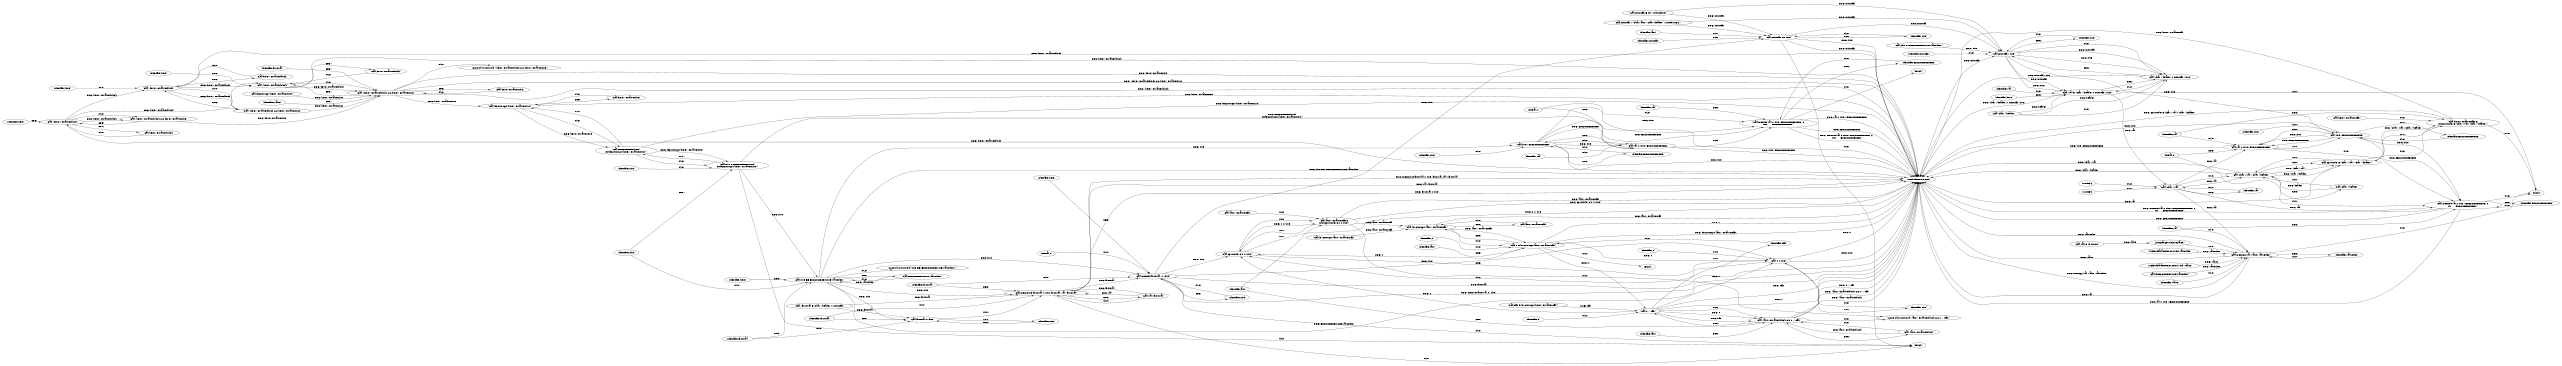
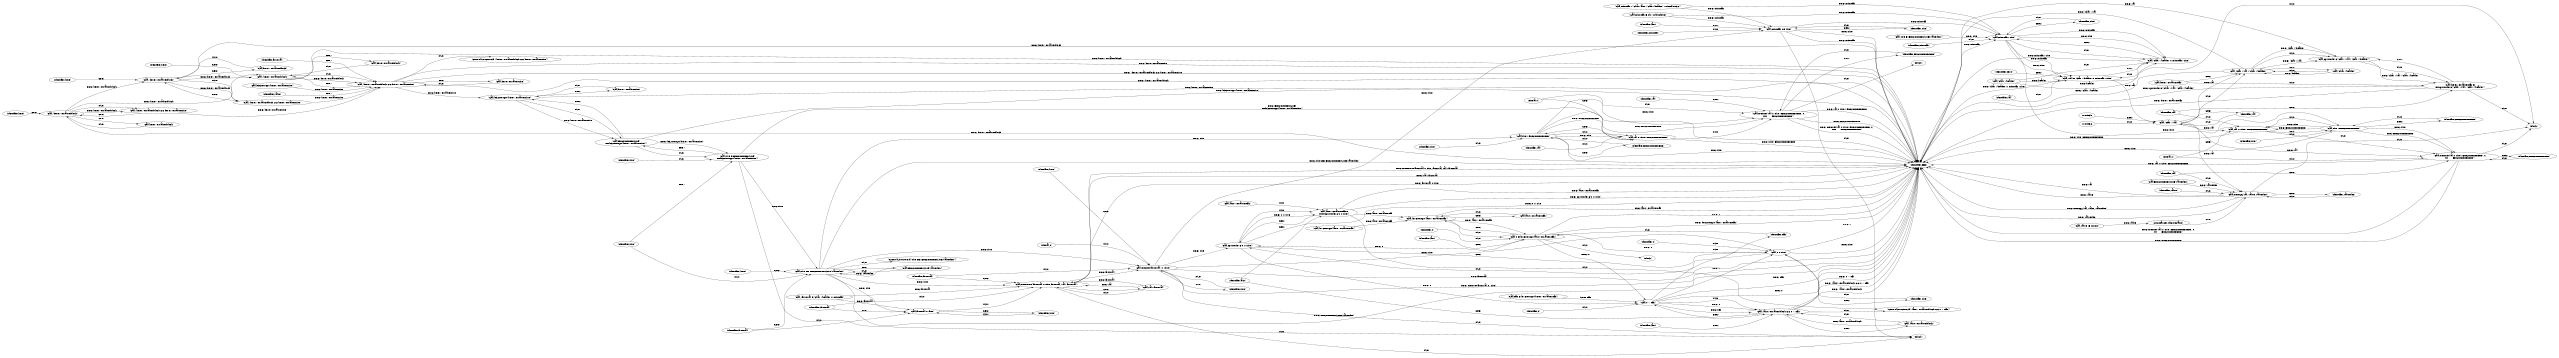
edge "(Call,cpu_to_le16((char *)val - (char *)header))" -> "(Call,(char *)val - (char *)header)": now "(Call,here->e_value_offs)" -> "(Call,(char *)val - (char *)header)"
node "(MethodReturn,RET)": label "(MethodReturn,RET)" -> "(Identifier,RET)"
node "(MethodParameterIn,size_t value_len)": removed
edge "(Call,o < offs)" -> "(Identifier,offs)": label "CFG: " -> "AST: "
node "(MethodParameterIn,const void *value)": removed
edge "(Call,o < offs)" -> "(Call,cpu_to_le16(o + size))": reversed
